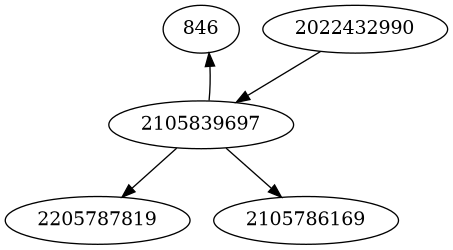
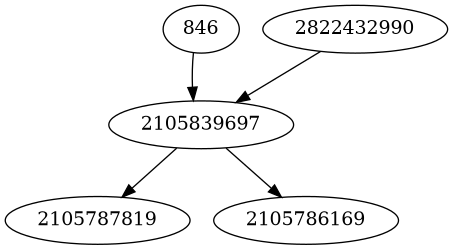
node "2022432990": label "2022432990" -> "2822432990"
edge "2105839697" -> "846": reversed
node "2205787819": label "2205787819" -> "2105787819"
